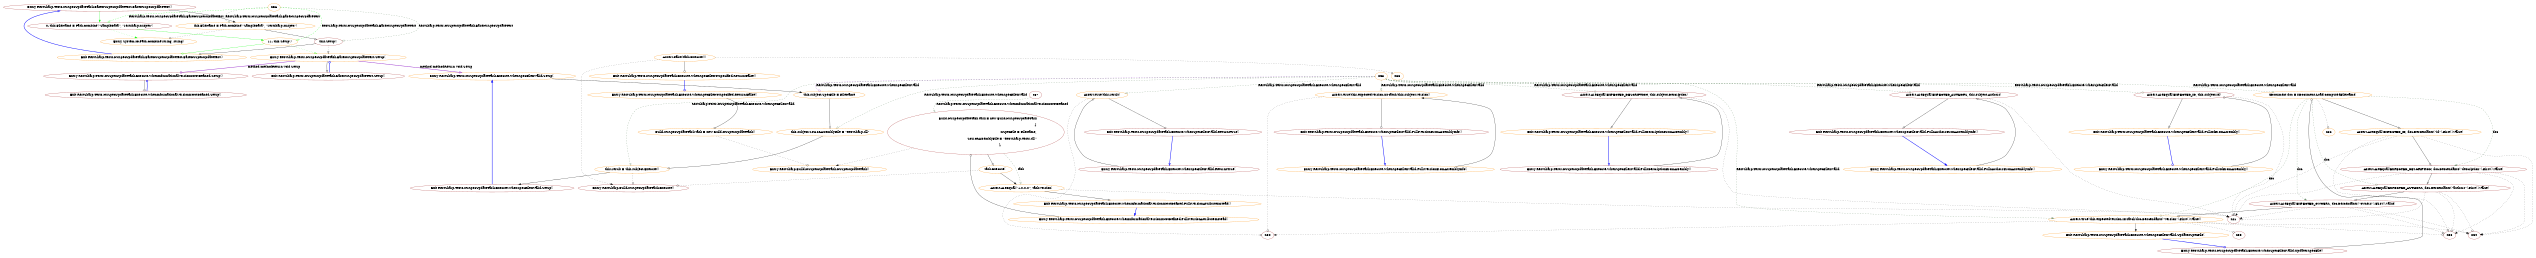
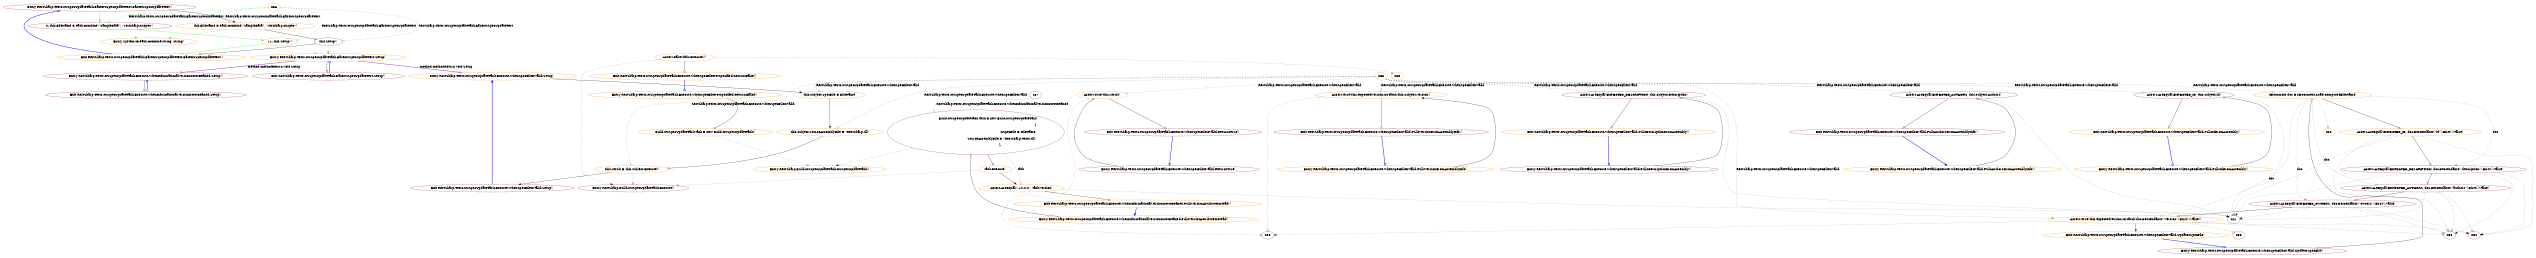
edge "this.subject.SpecFile = FileName" -> "this.subject.SourceAssemblyFile = ''RestSharp.dll''": arrowhead odot -> normal
